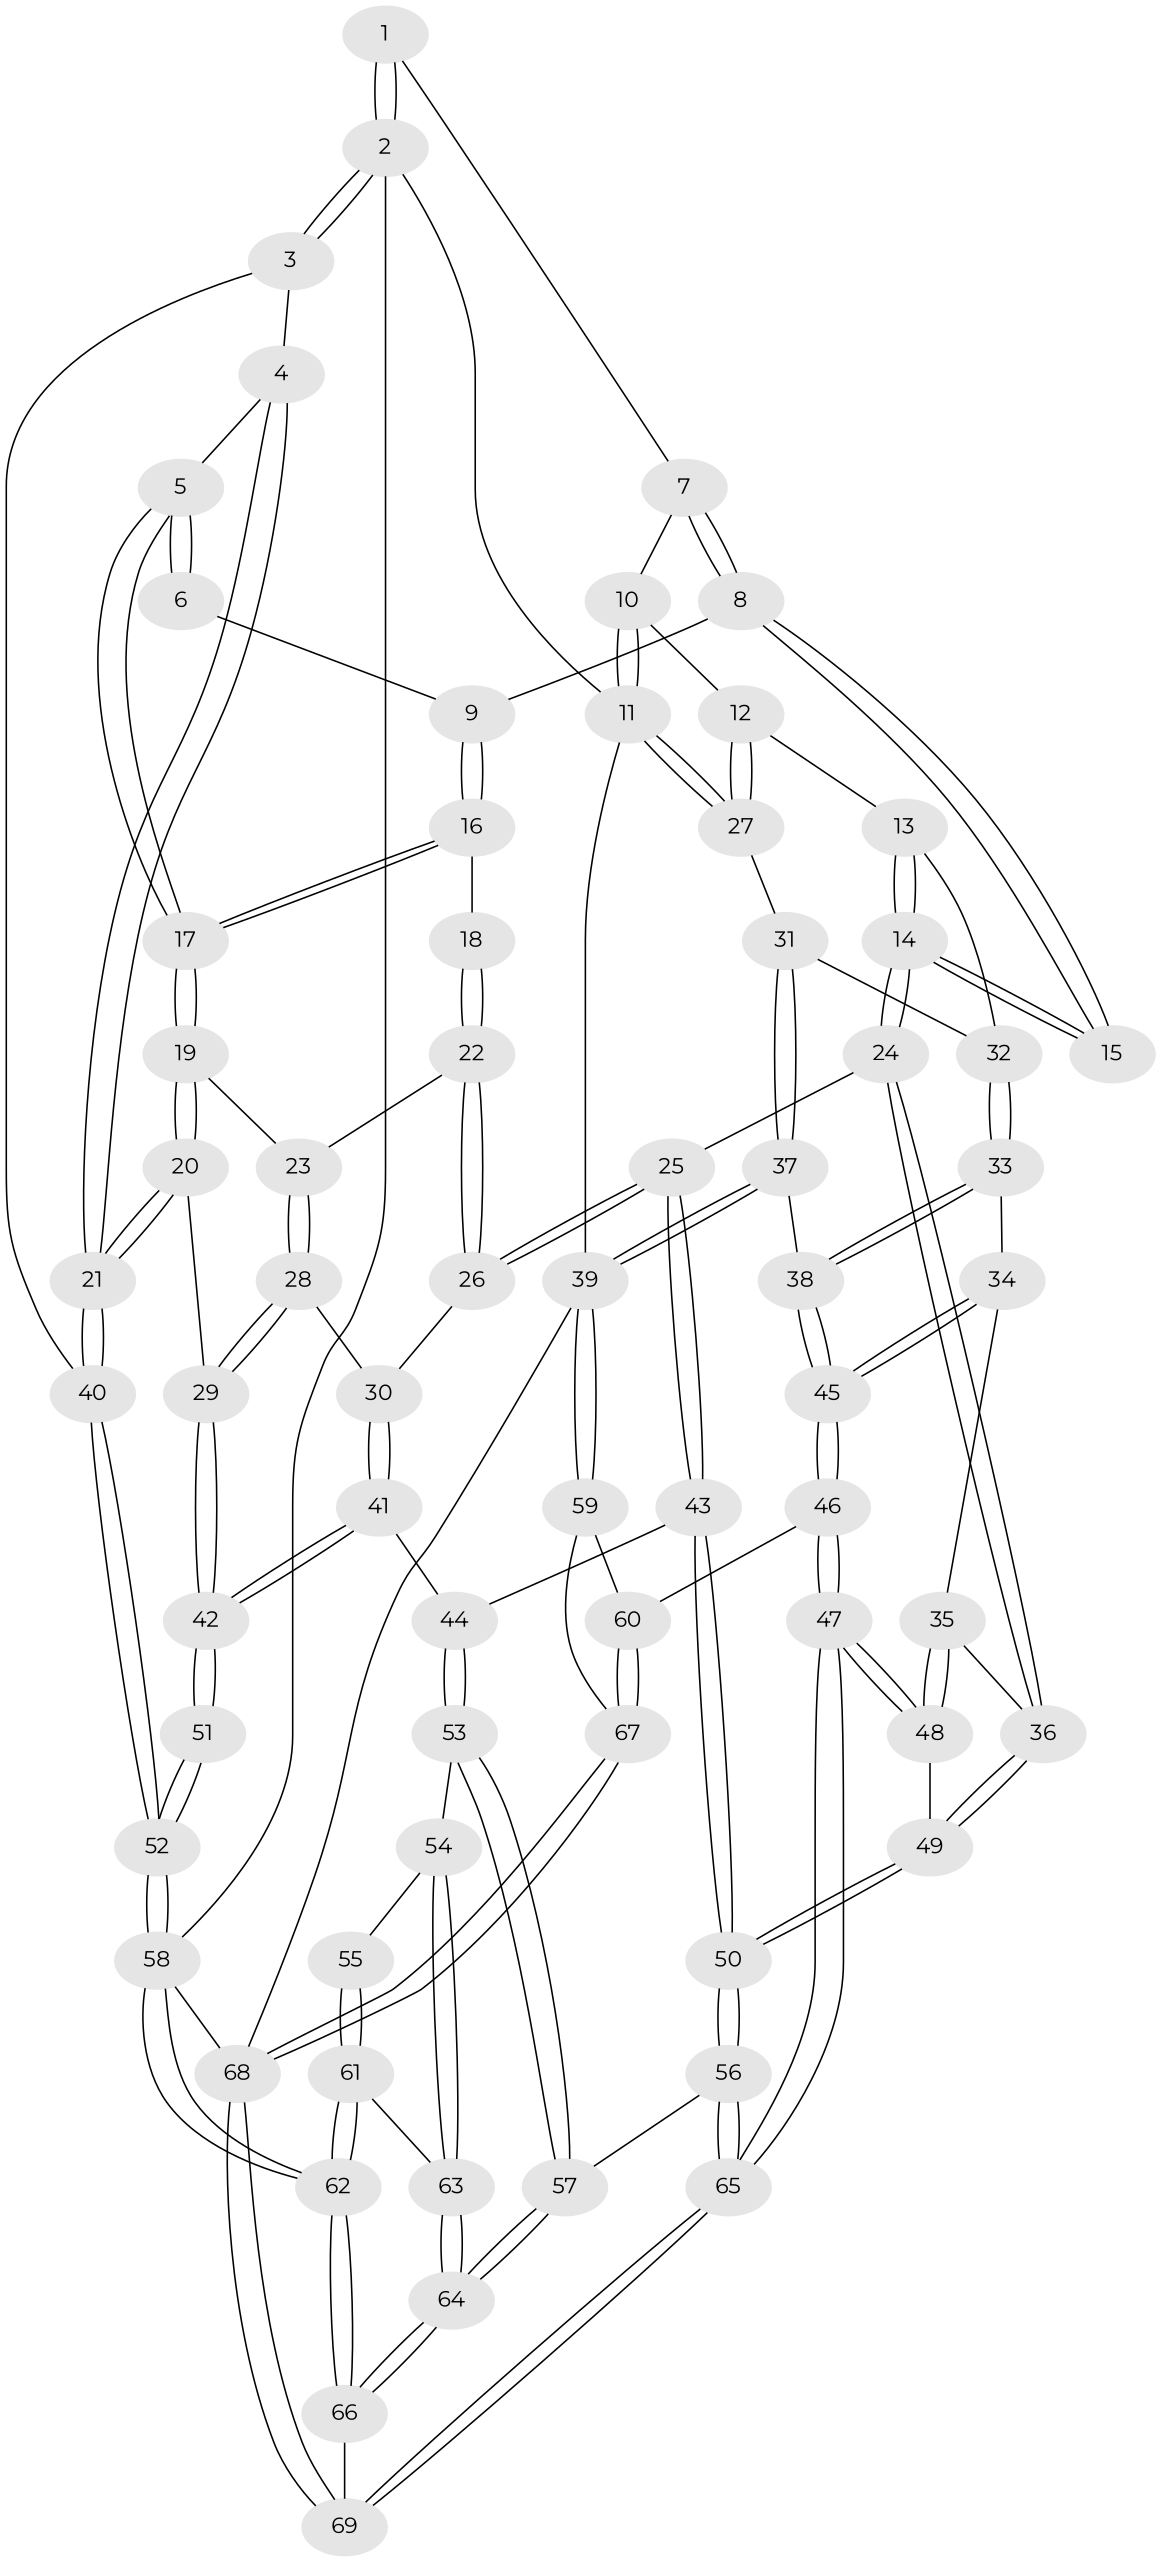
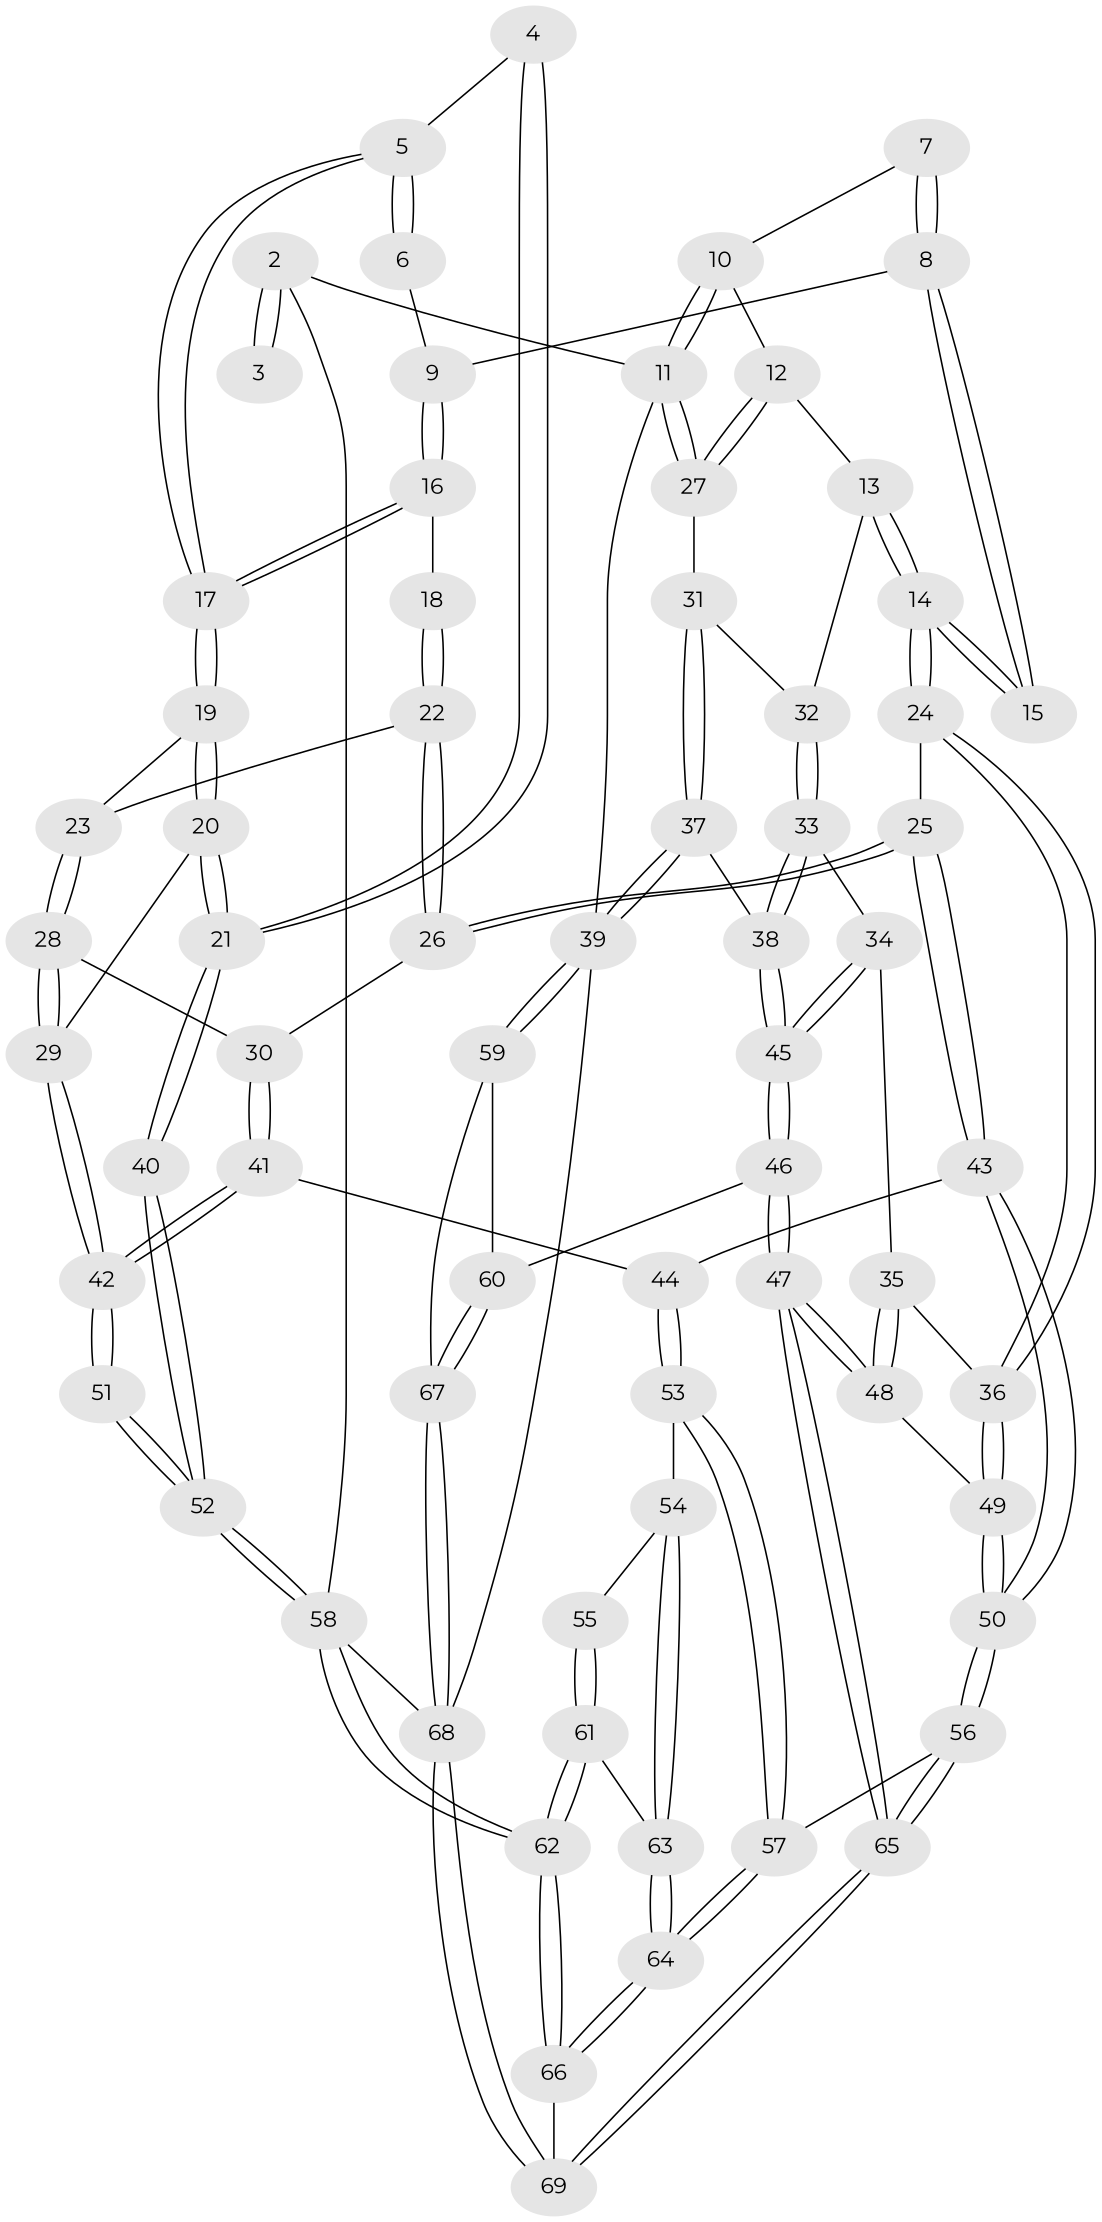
node "1": removed
edge "3" -- "4": removed
edge "3" -- "40": removed
